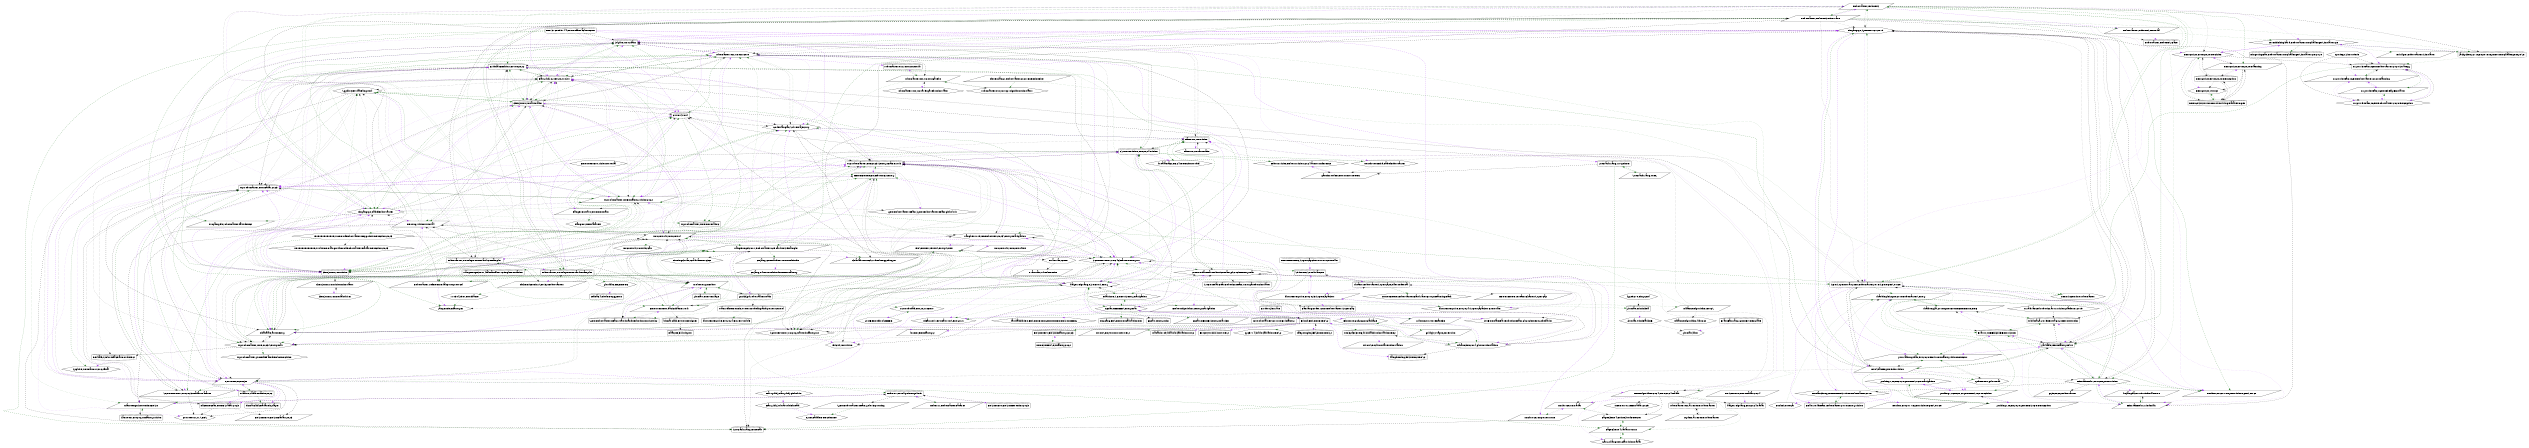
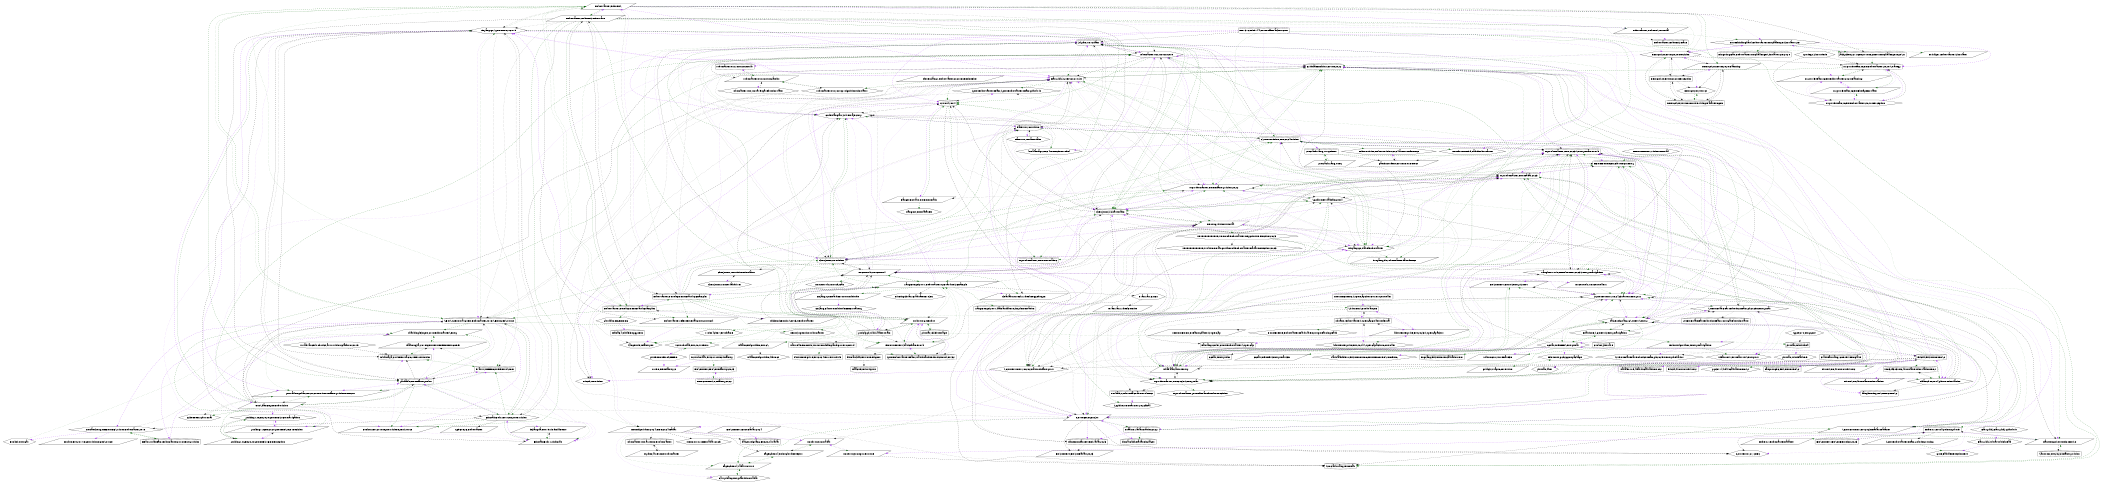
edge "Harry-hhj/CVRM2021-sjtu" -> "robomaster-oss/rmoss_core": now "Harry-hhj/CVRM2021-sjtu" -> "SJTU-RoboMaster-Team/SJTU-RoboMaster-Team.github.io"
edge "Harry-hhj/CVRM2021-sjtu" -> "cv-rmvl/rmvl": color purple -> darkgreen
edge "robomaster-oss/rmoss_gazebo" -> "CodeAlanqian/SolveTrajectory": now "julyfun/rm.cv.fans" -> "CodeAlanqian/SolveTrajectory"
